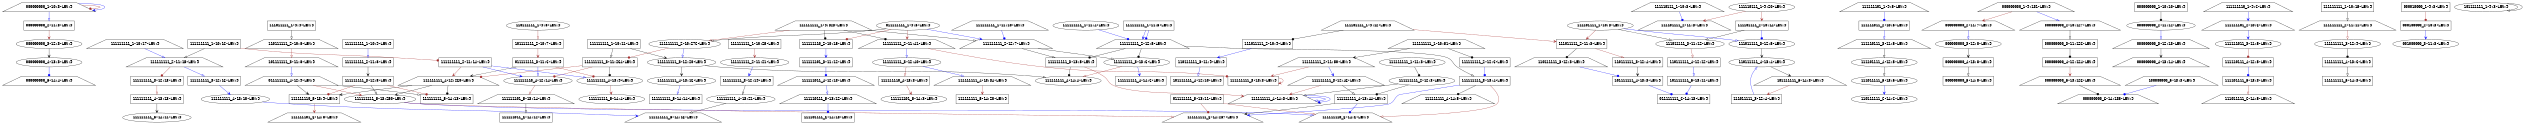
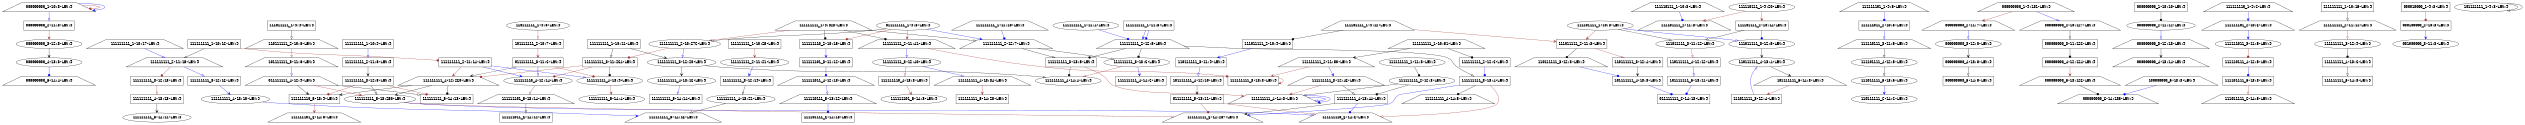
edge "101111111_4-12:10-LEN:9" -> "011111111_5-13:11-LEN:9": added
